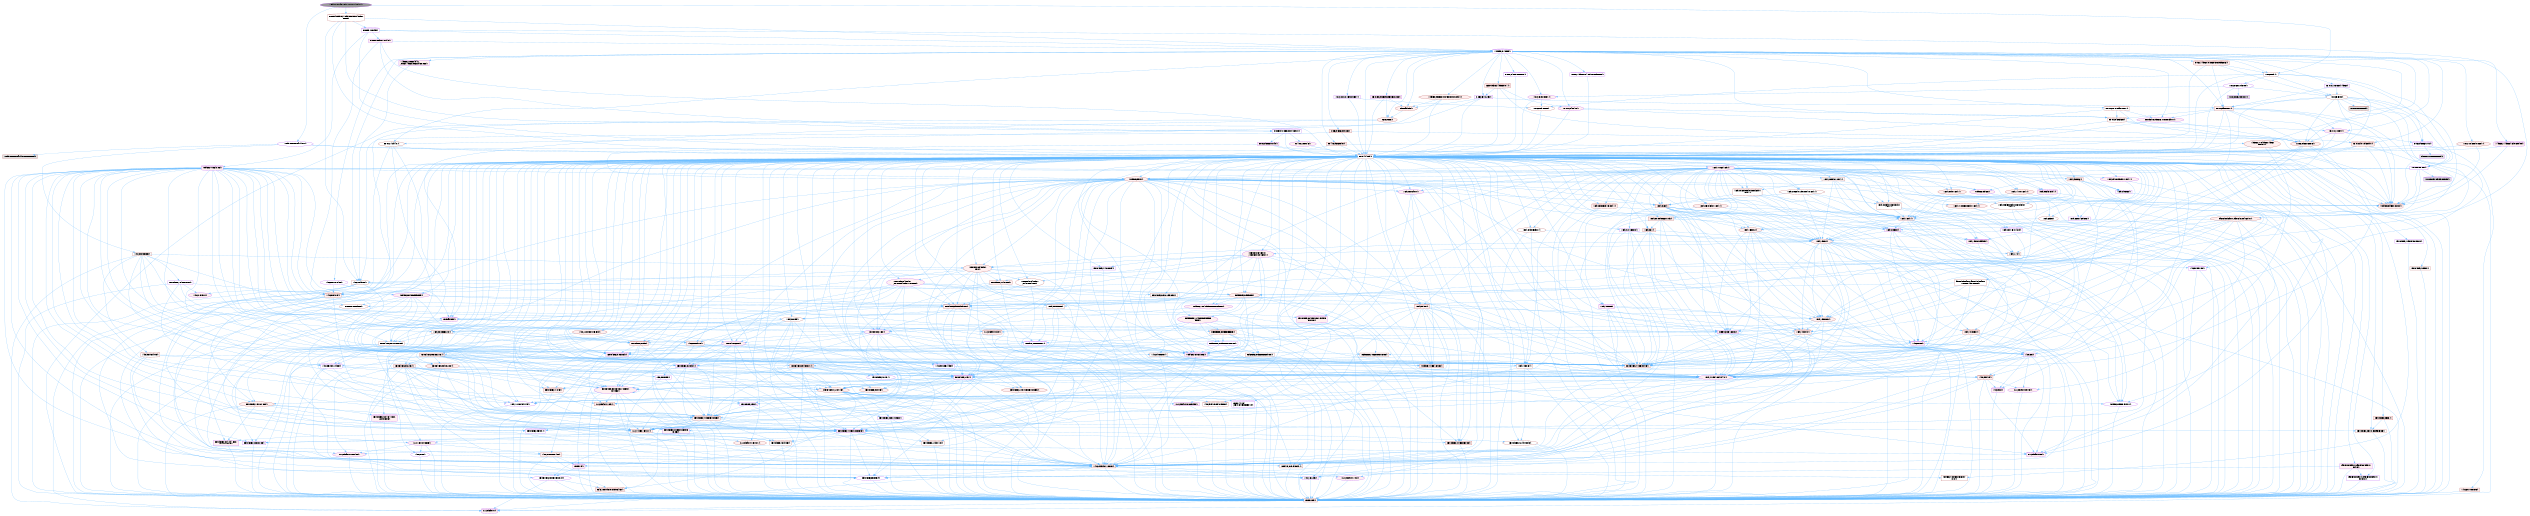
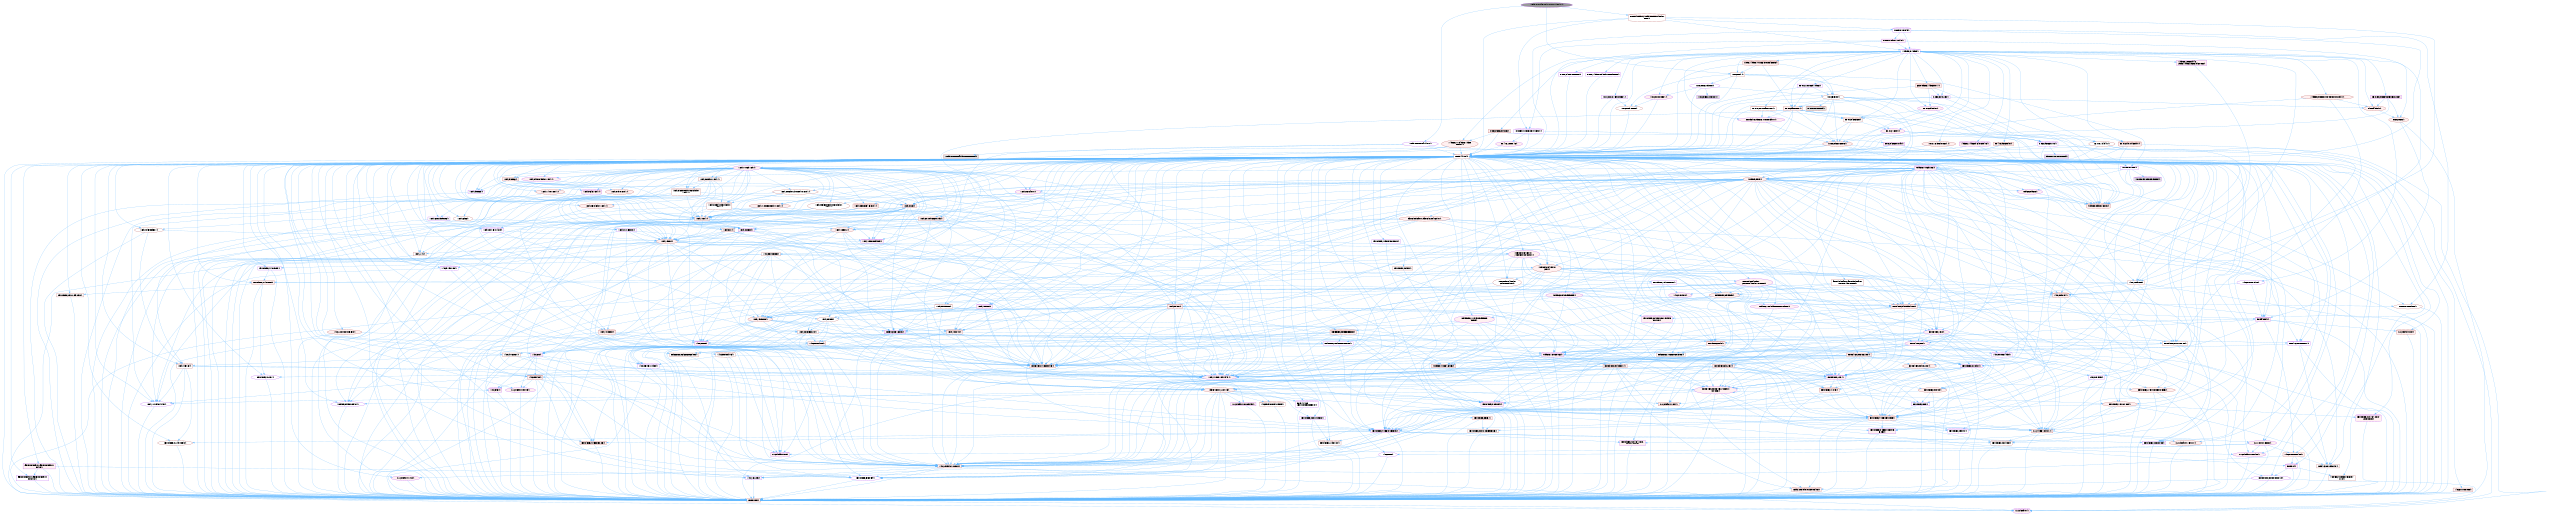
edge "Math/RotationAboutPointMatrix.h" -> "Math/Vector.h": now "Math/RotationTranslation Matrix.h" -> "Math/Vector.h"
edge "Containers/ContainerAllocation Policies.h" -> "HAL/PlatformMath.h": now "Containers/ContainerAllocation Policies.h" -> "Templates/TypeHash.h"
